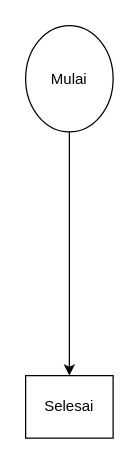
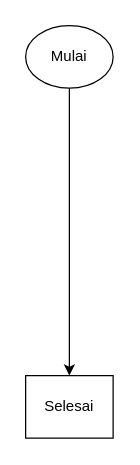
node "Mulai": size 88x106 -> 88x63
